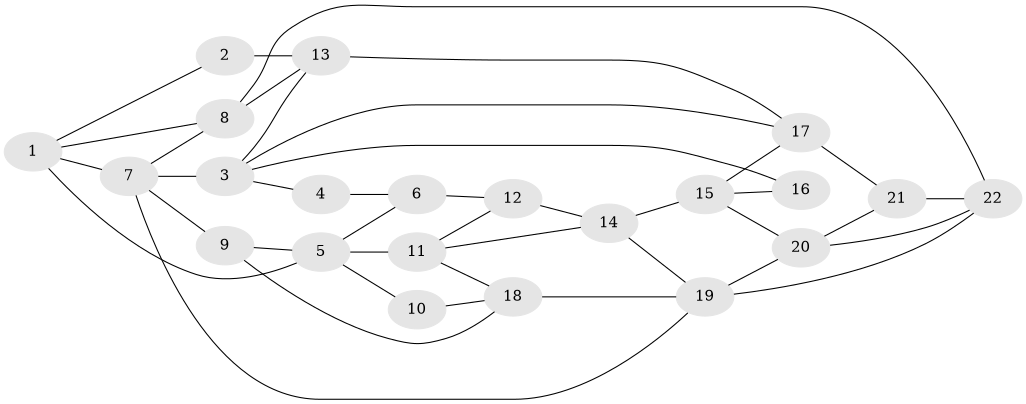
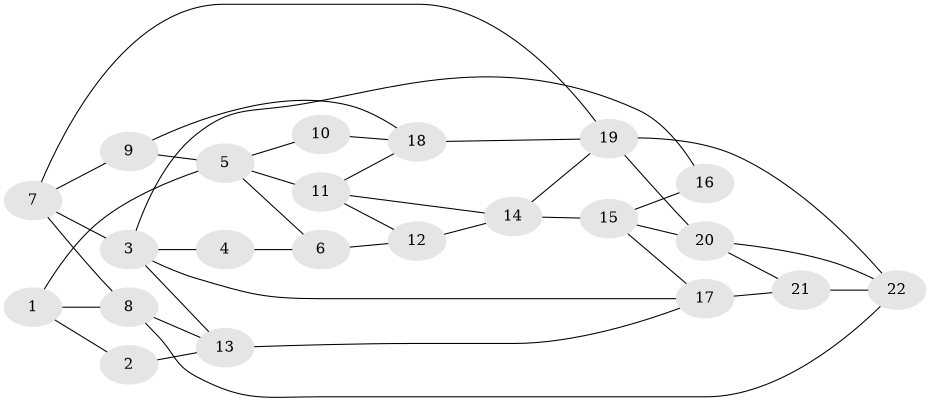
edge "1" -- "7": removed
